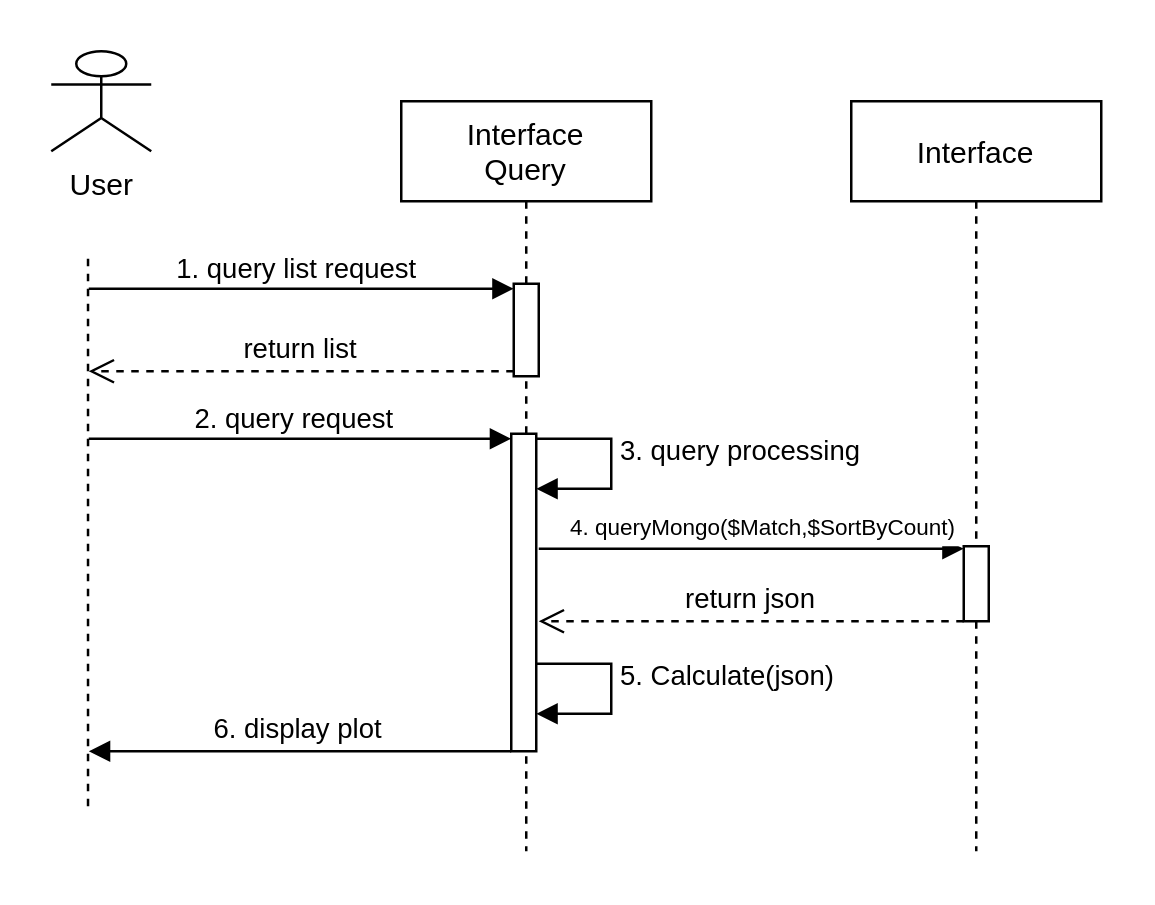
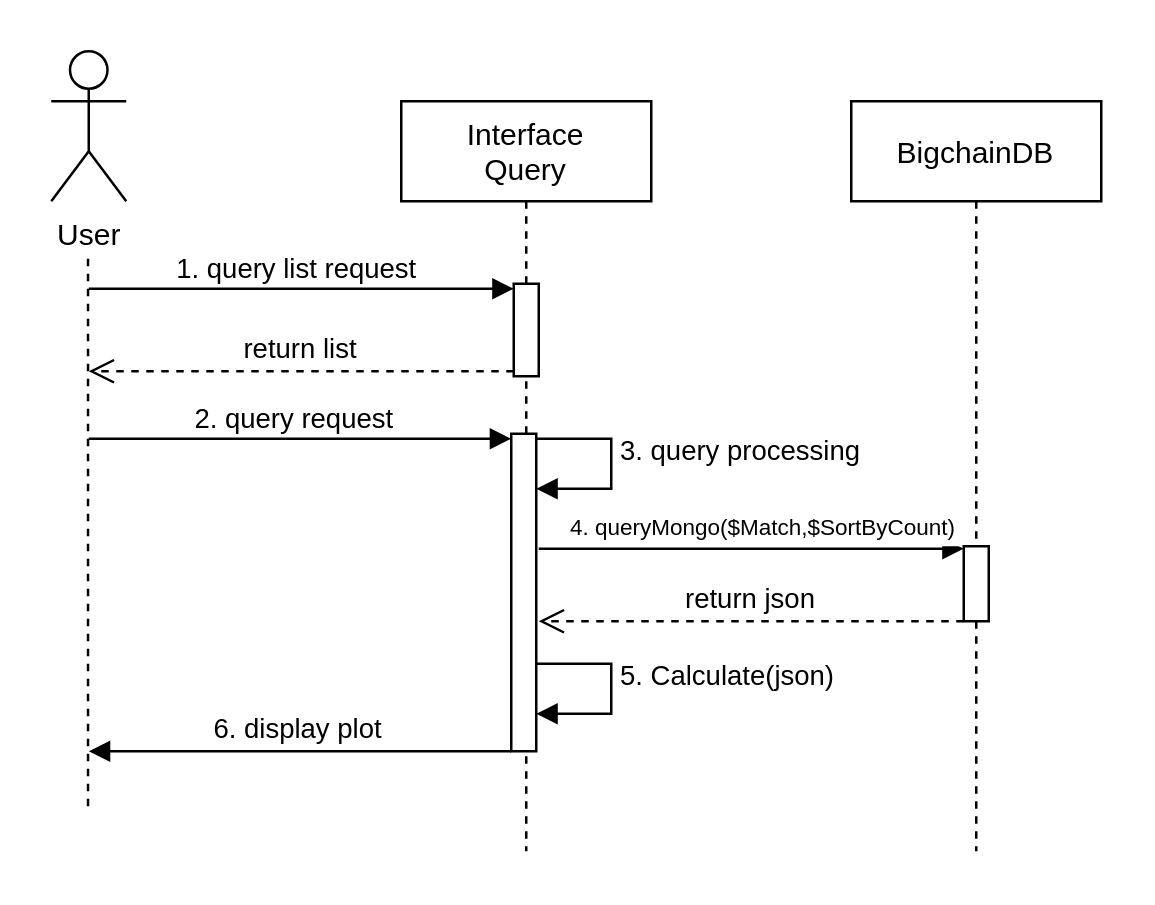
node "User": size 100x100 -> 75x150
node "Interface": label "Interface" -> "BigchainDB"
